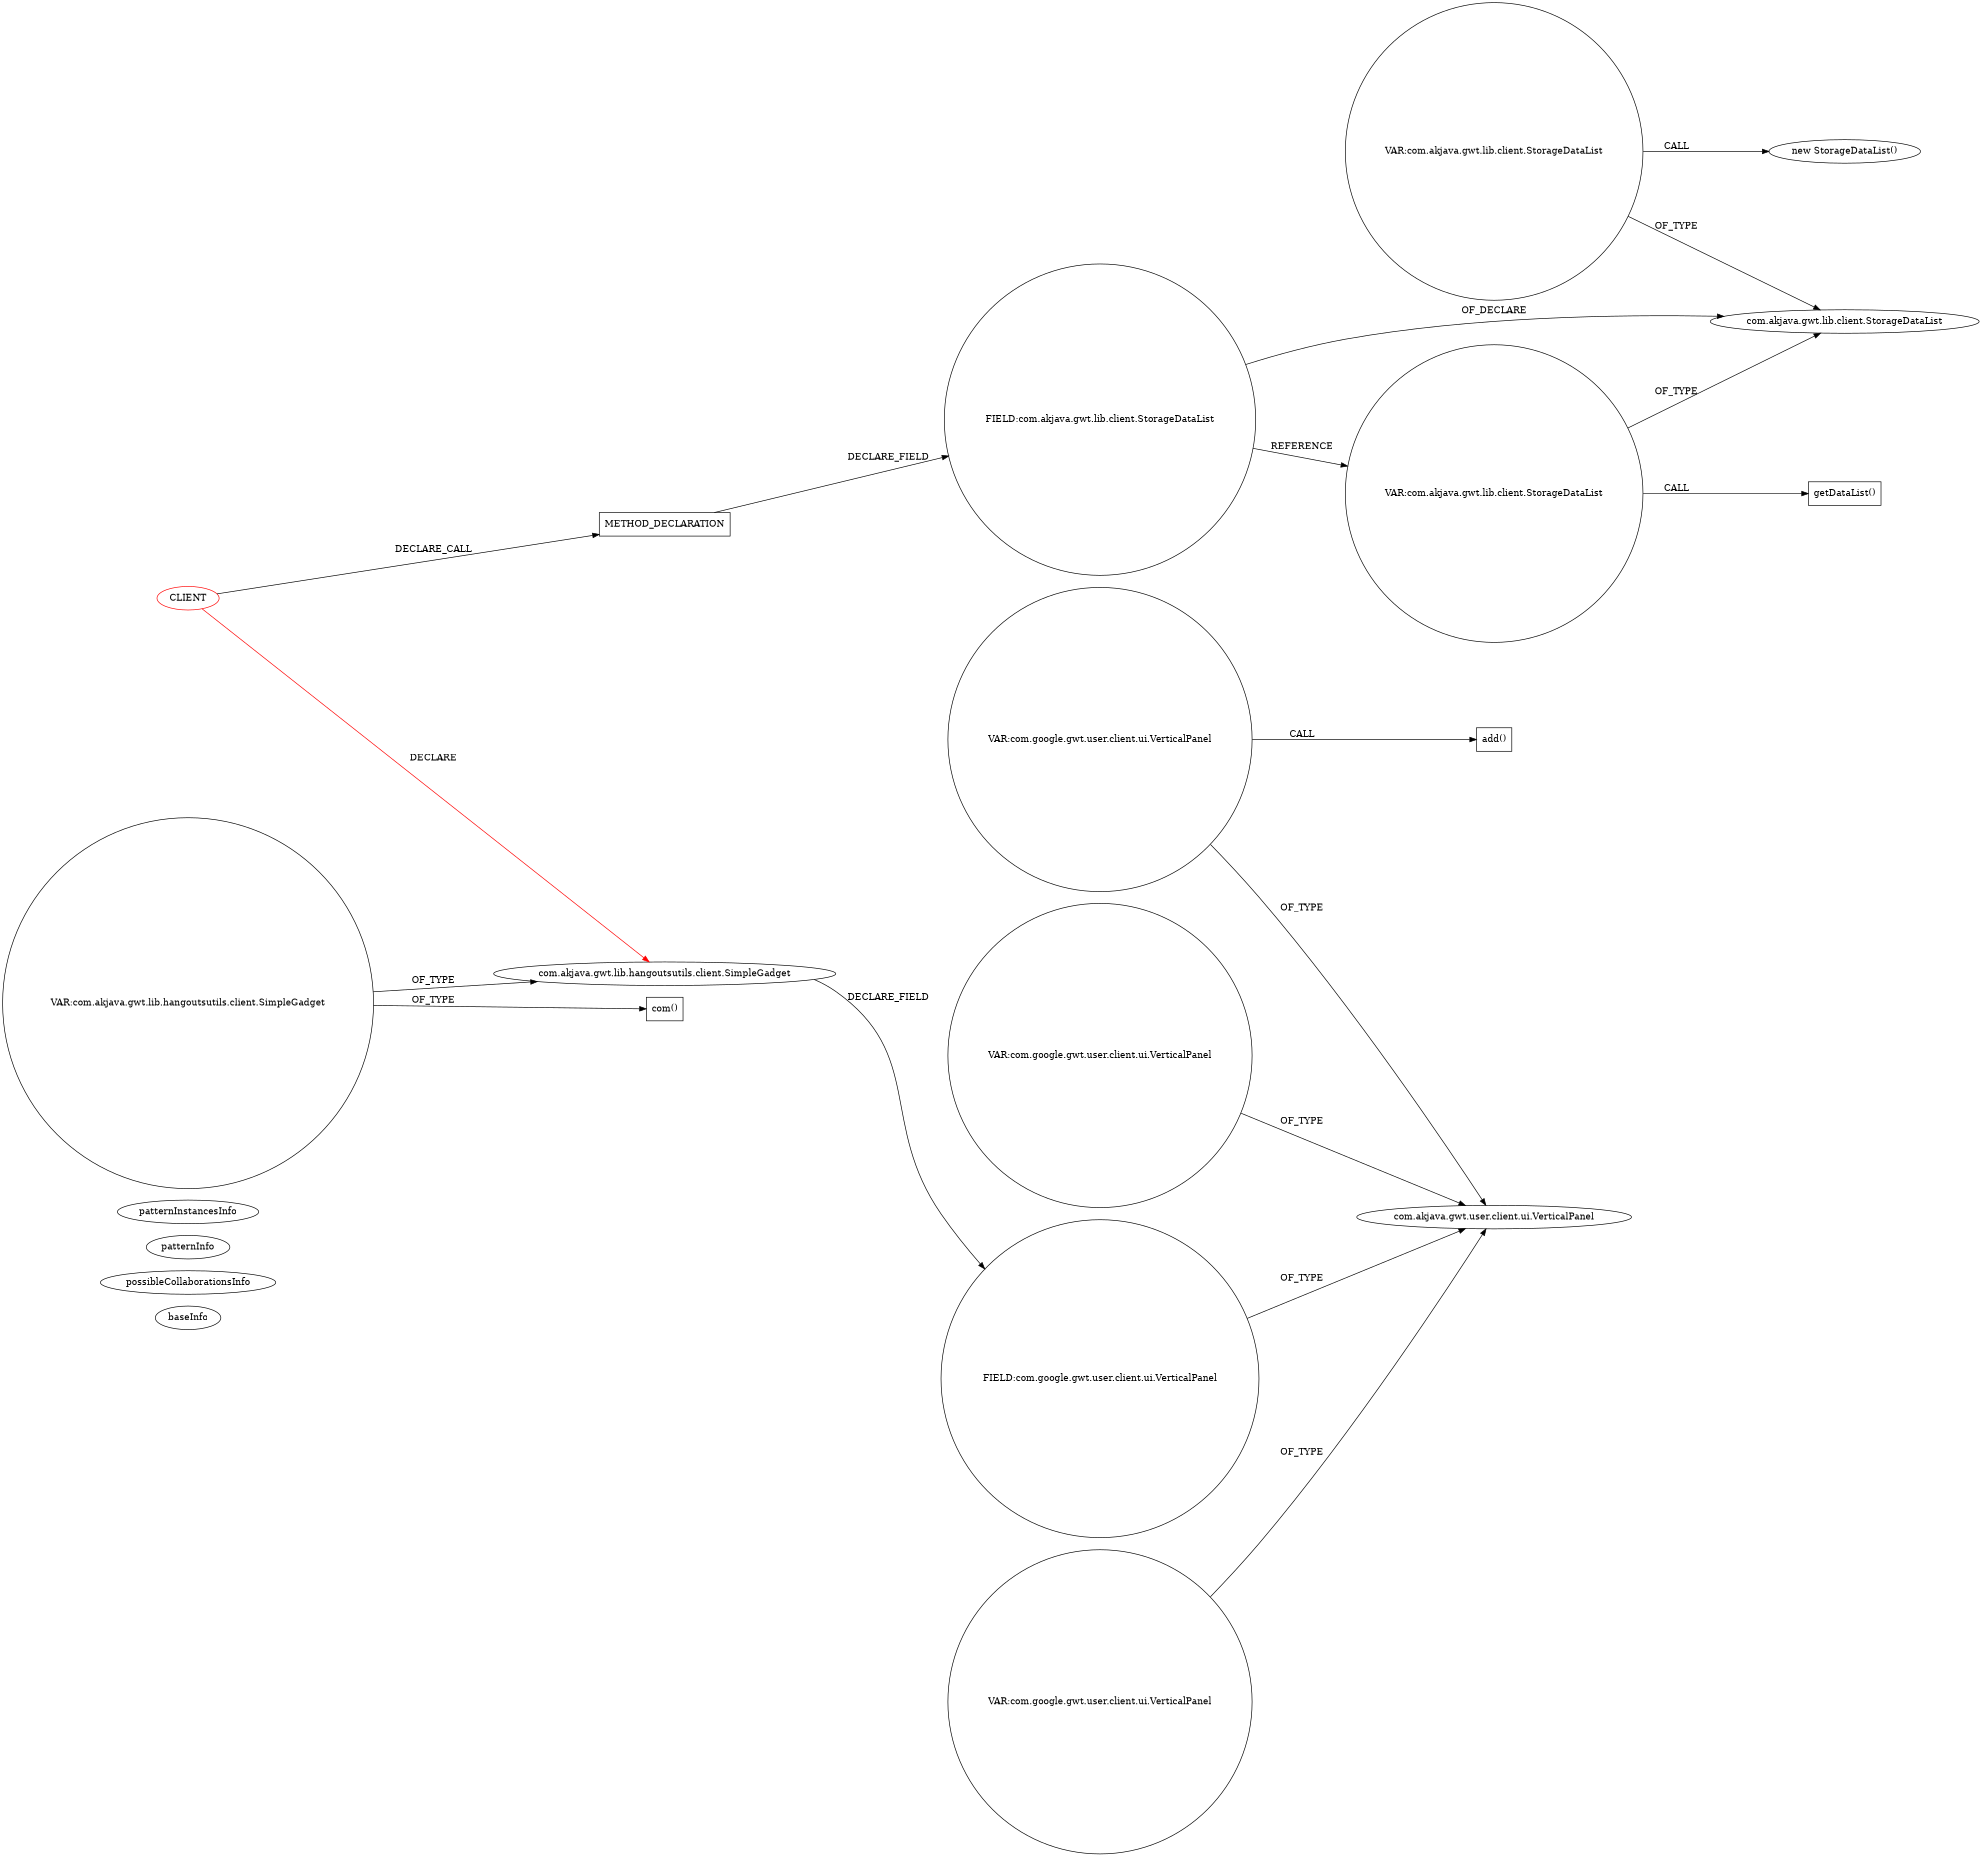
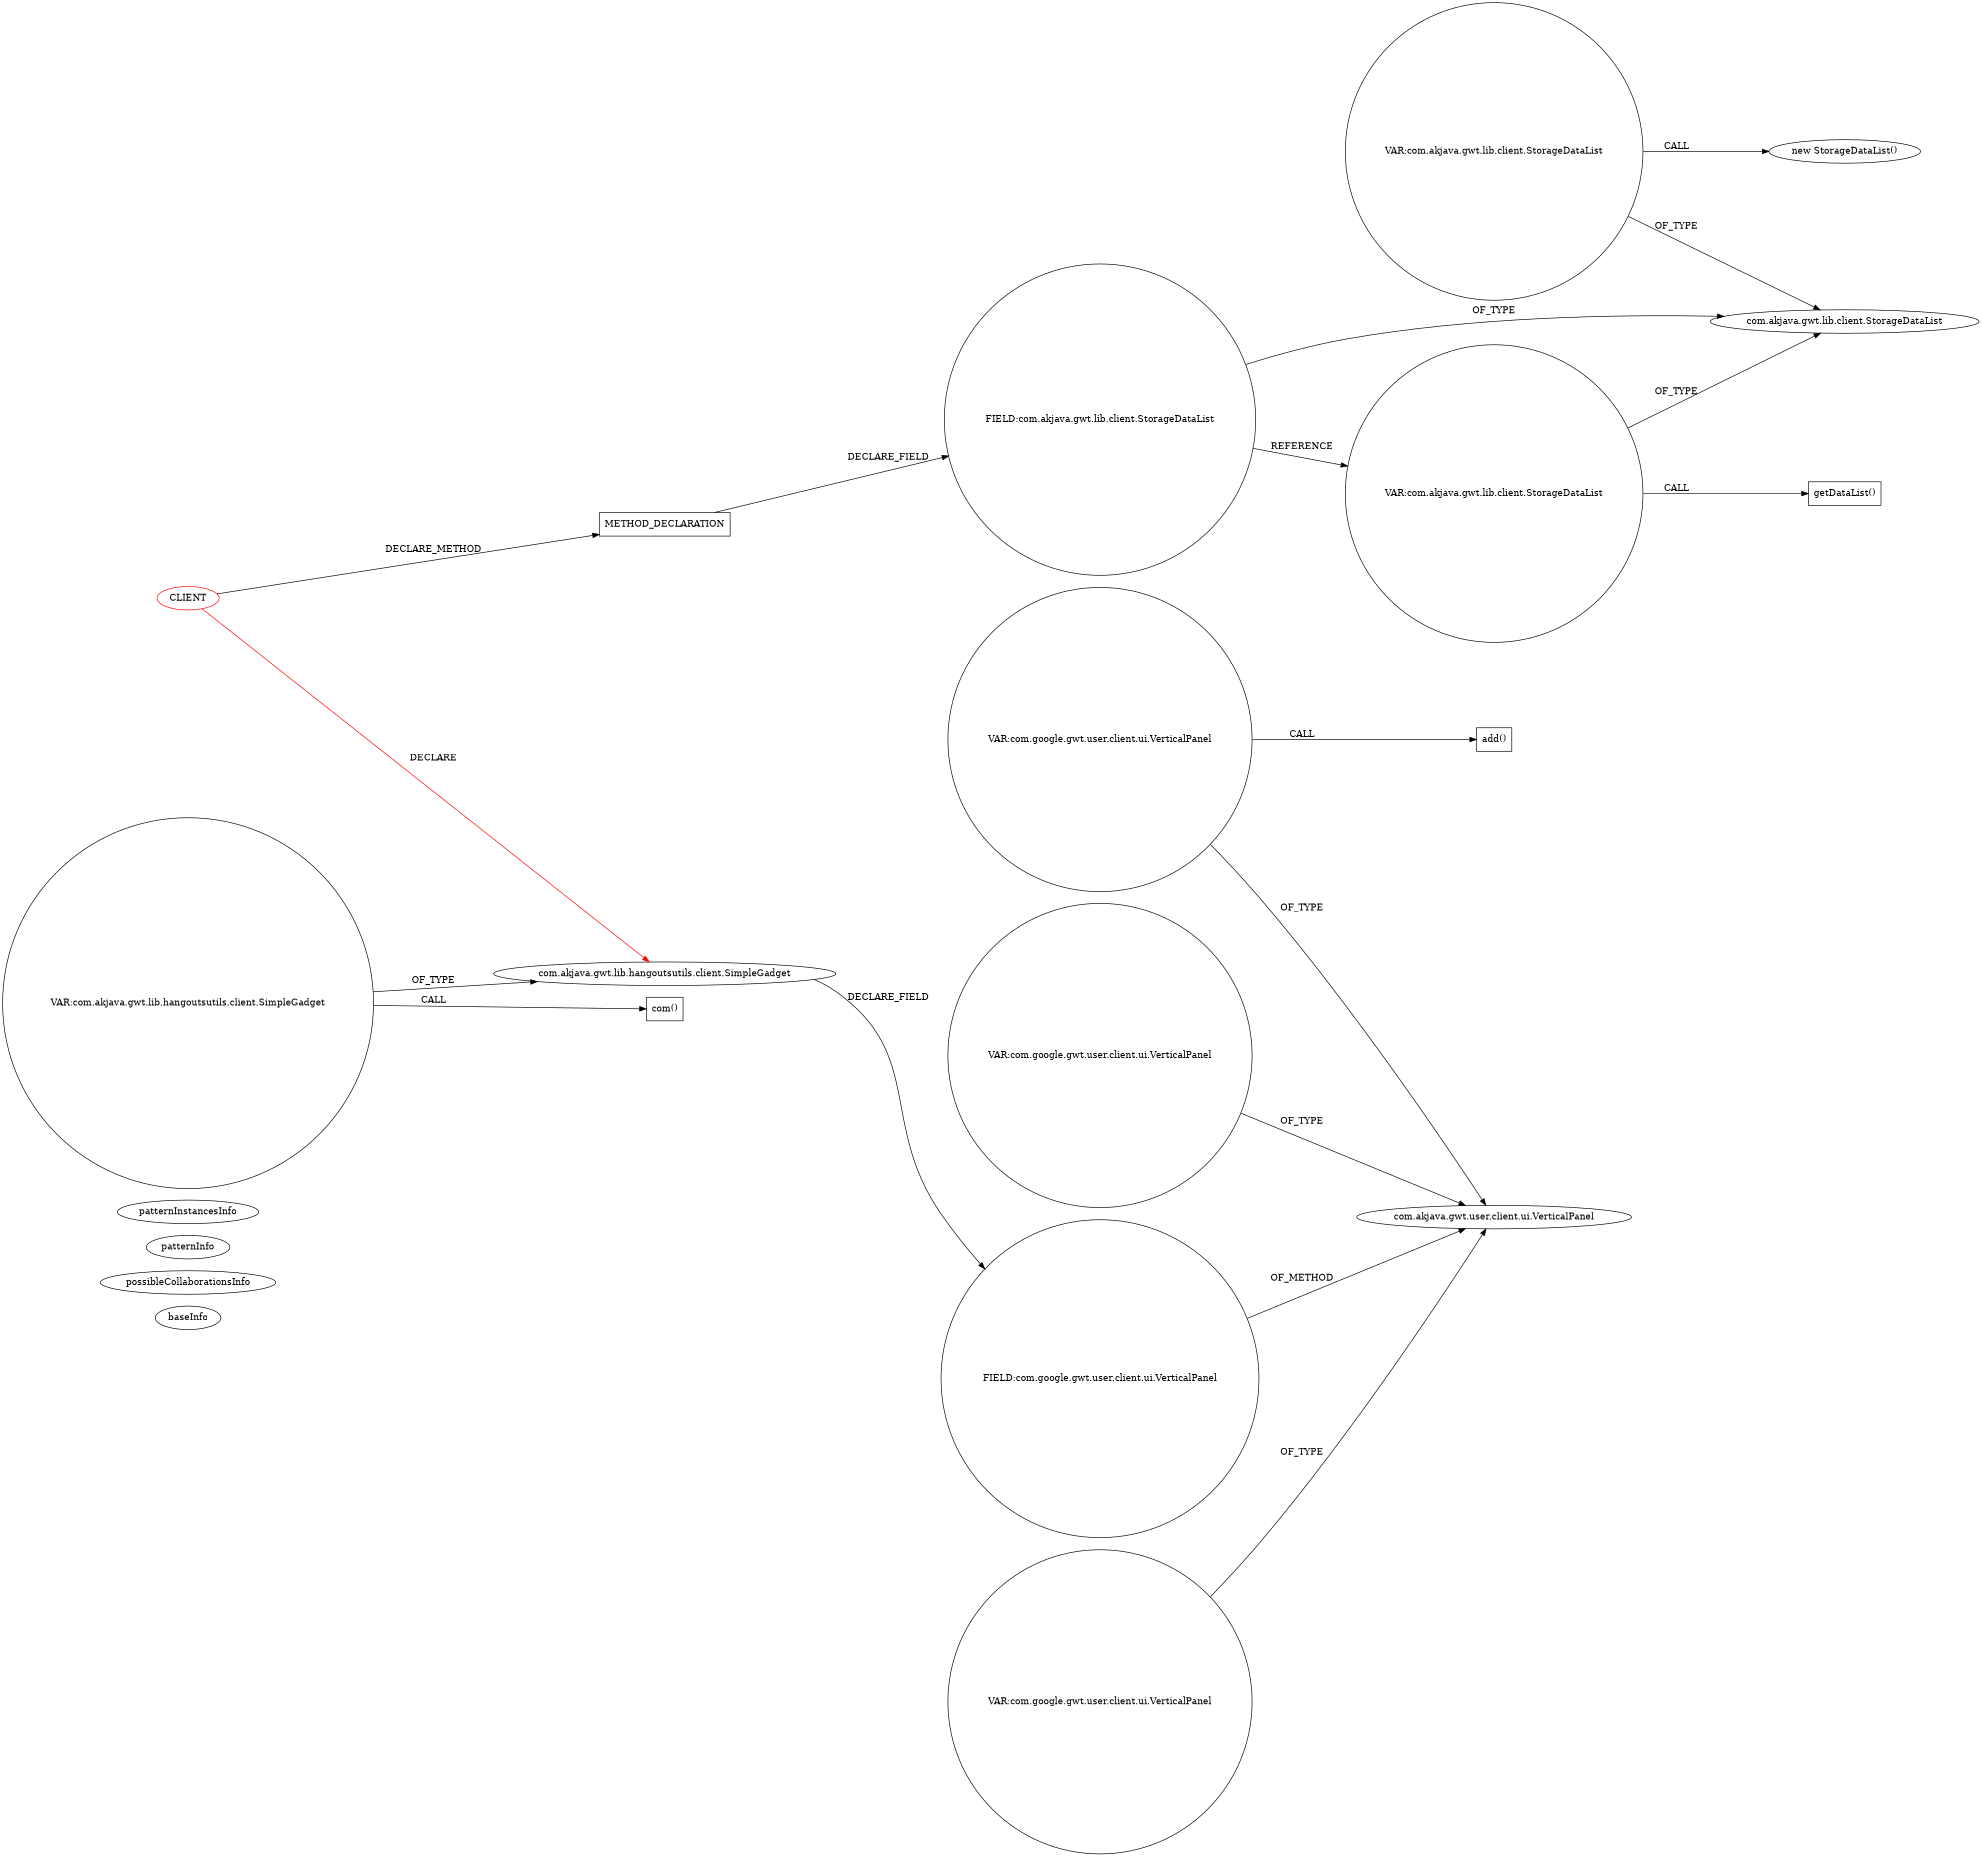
edge "FIELD:com.akjava.gwt.lib.client.StorageDataList" -> "com.akjava.gwt.lib.client.StorageDataList": label "OF_DECLARE" -> "OF_TYPE"
edge "CLIENT" -> "METHOD_DECLARATION": label "DECLARE_CALL" -> "DECLARE_METHOD"
edge "VAR:com.akjava.gwt.lib.hangoutsutils.client.SimpleGadget" -> "com()": label "OF_TYPE" -> "CALL"
edge "FIELD:com.google.gwt.user.client.ui.VerticalPanel" -> "com.akjava.gwt.user.client.ui.VerticalPanel": label "OF_TYPE" -> "OF_METHOD"
